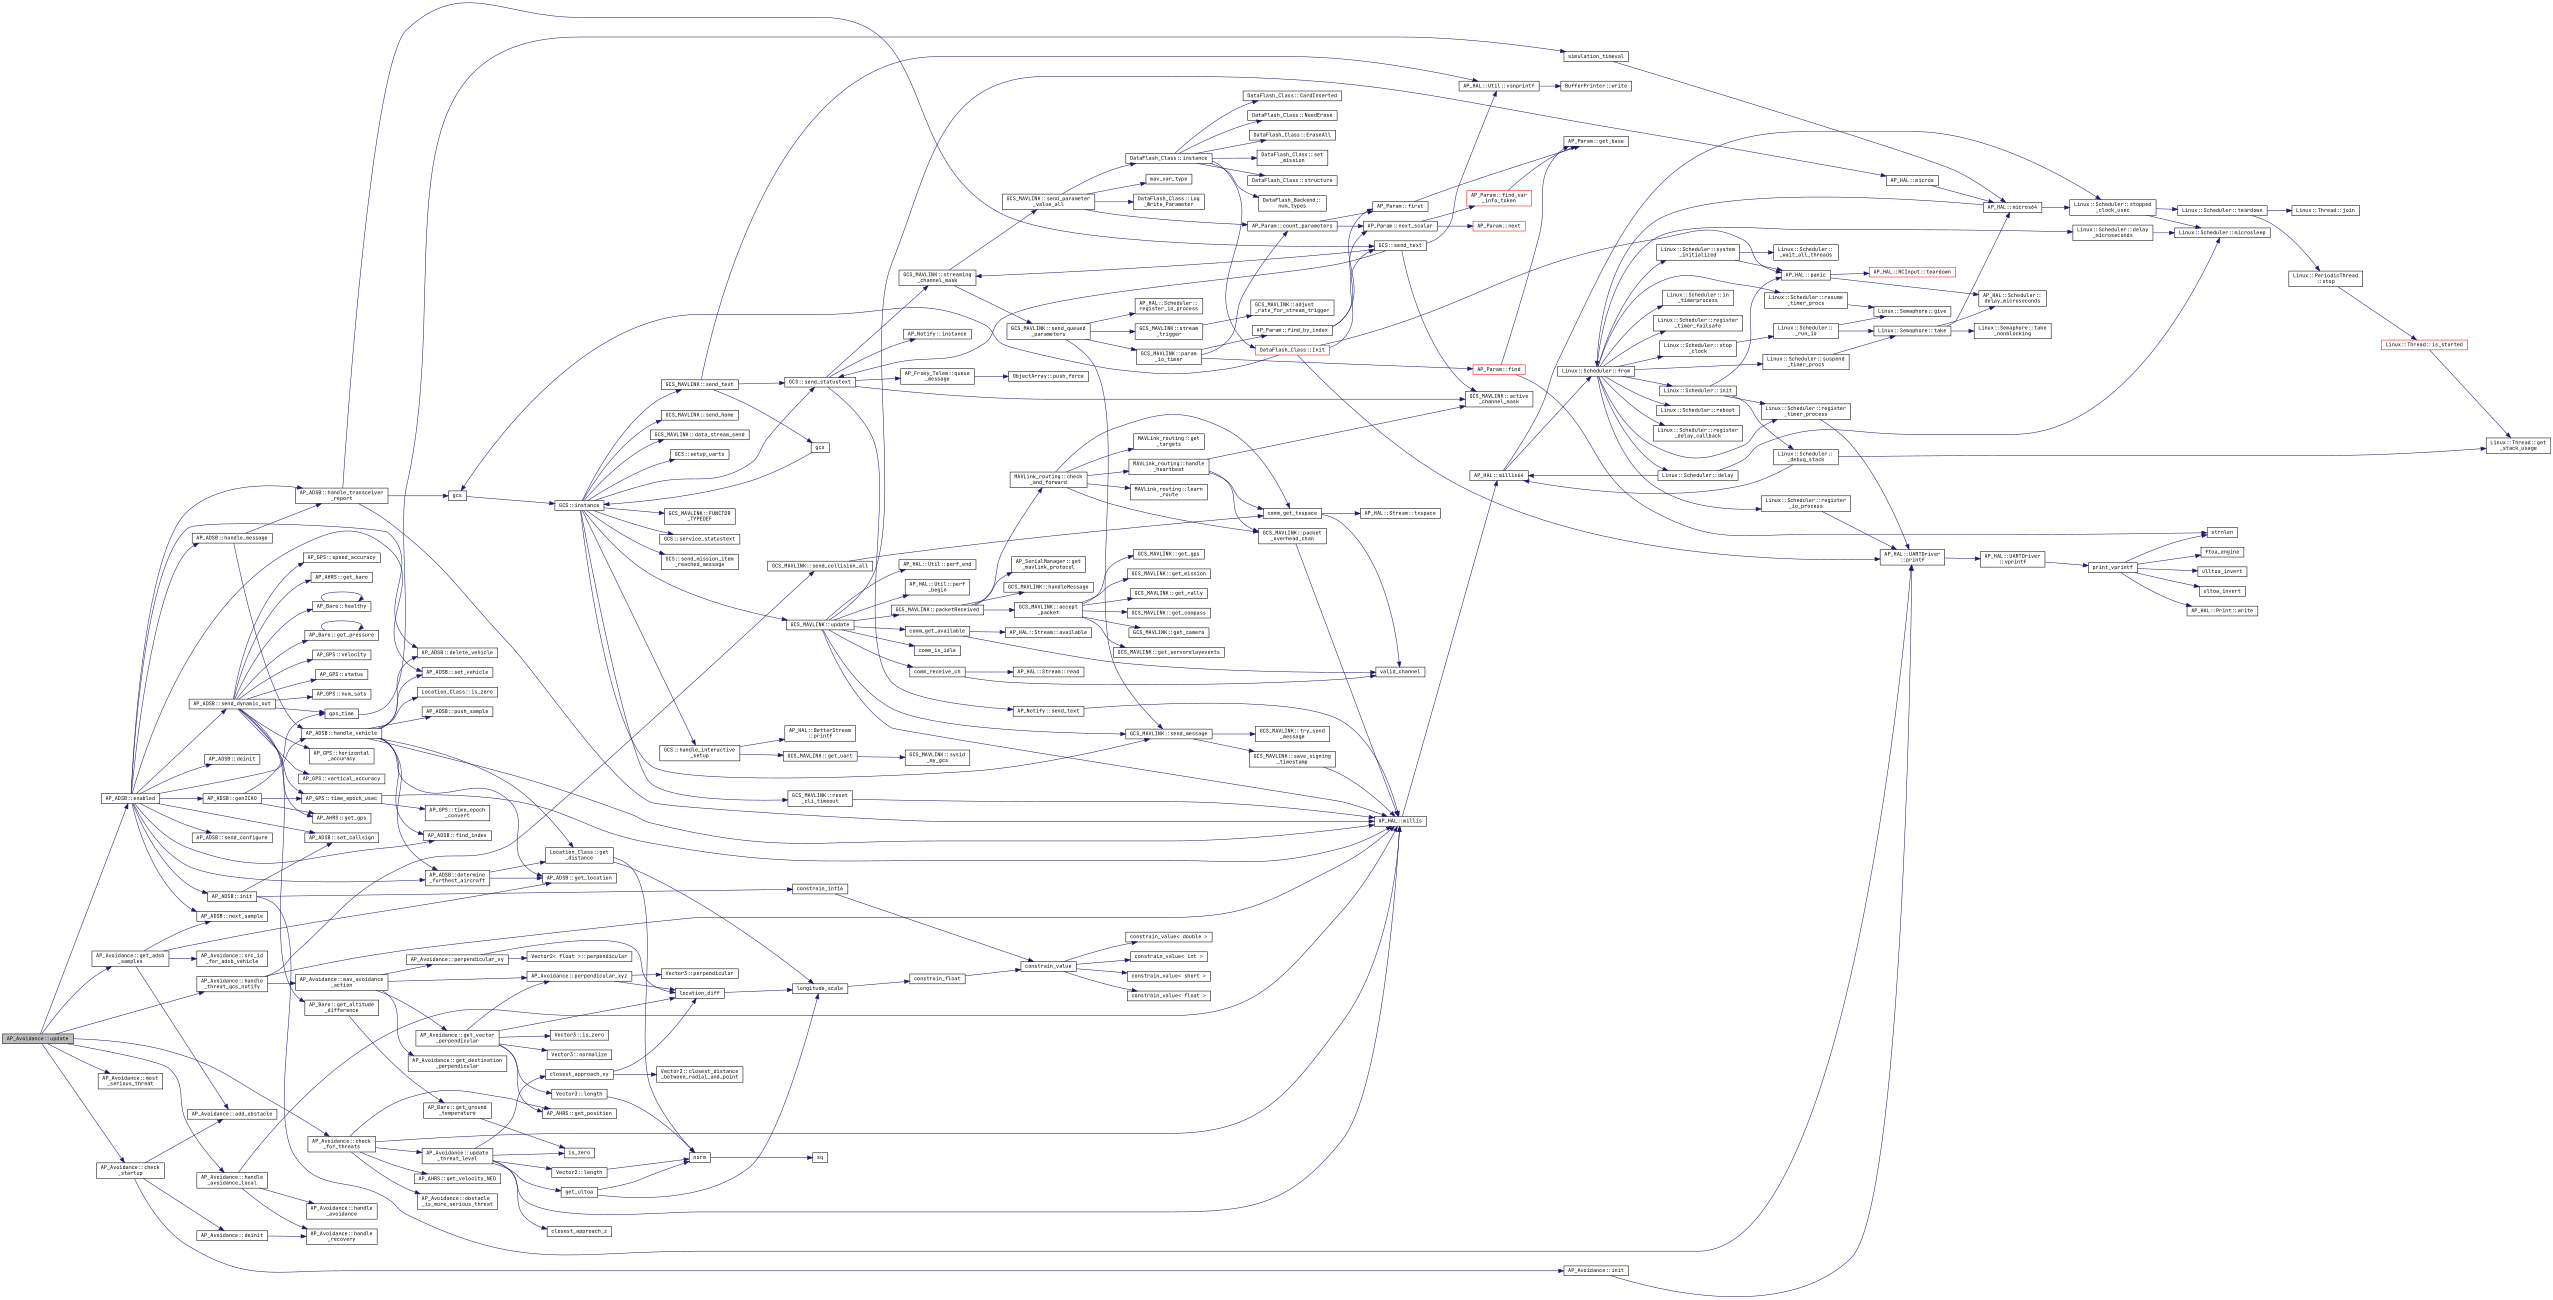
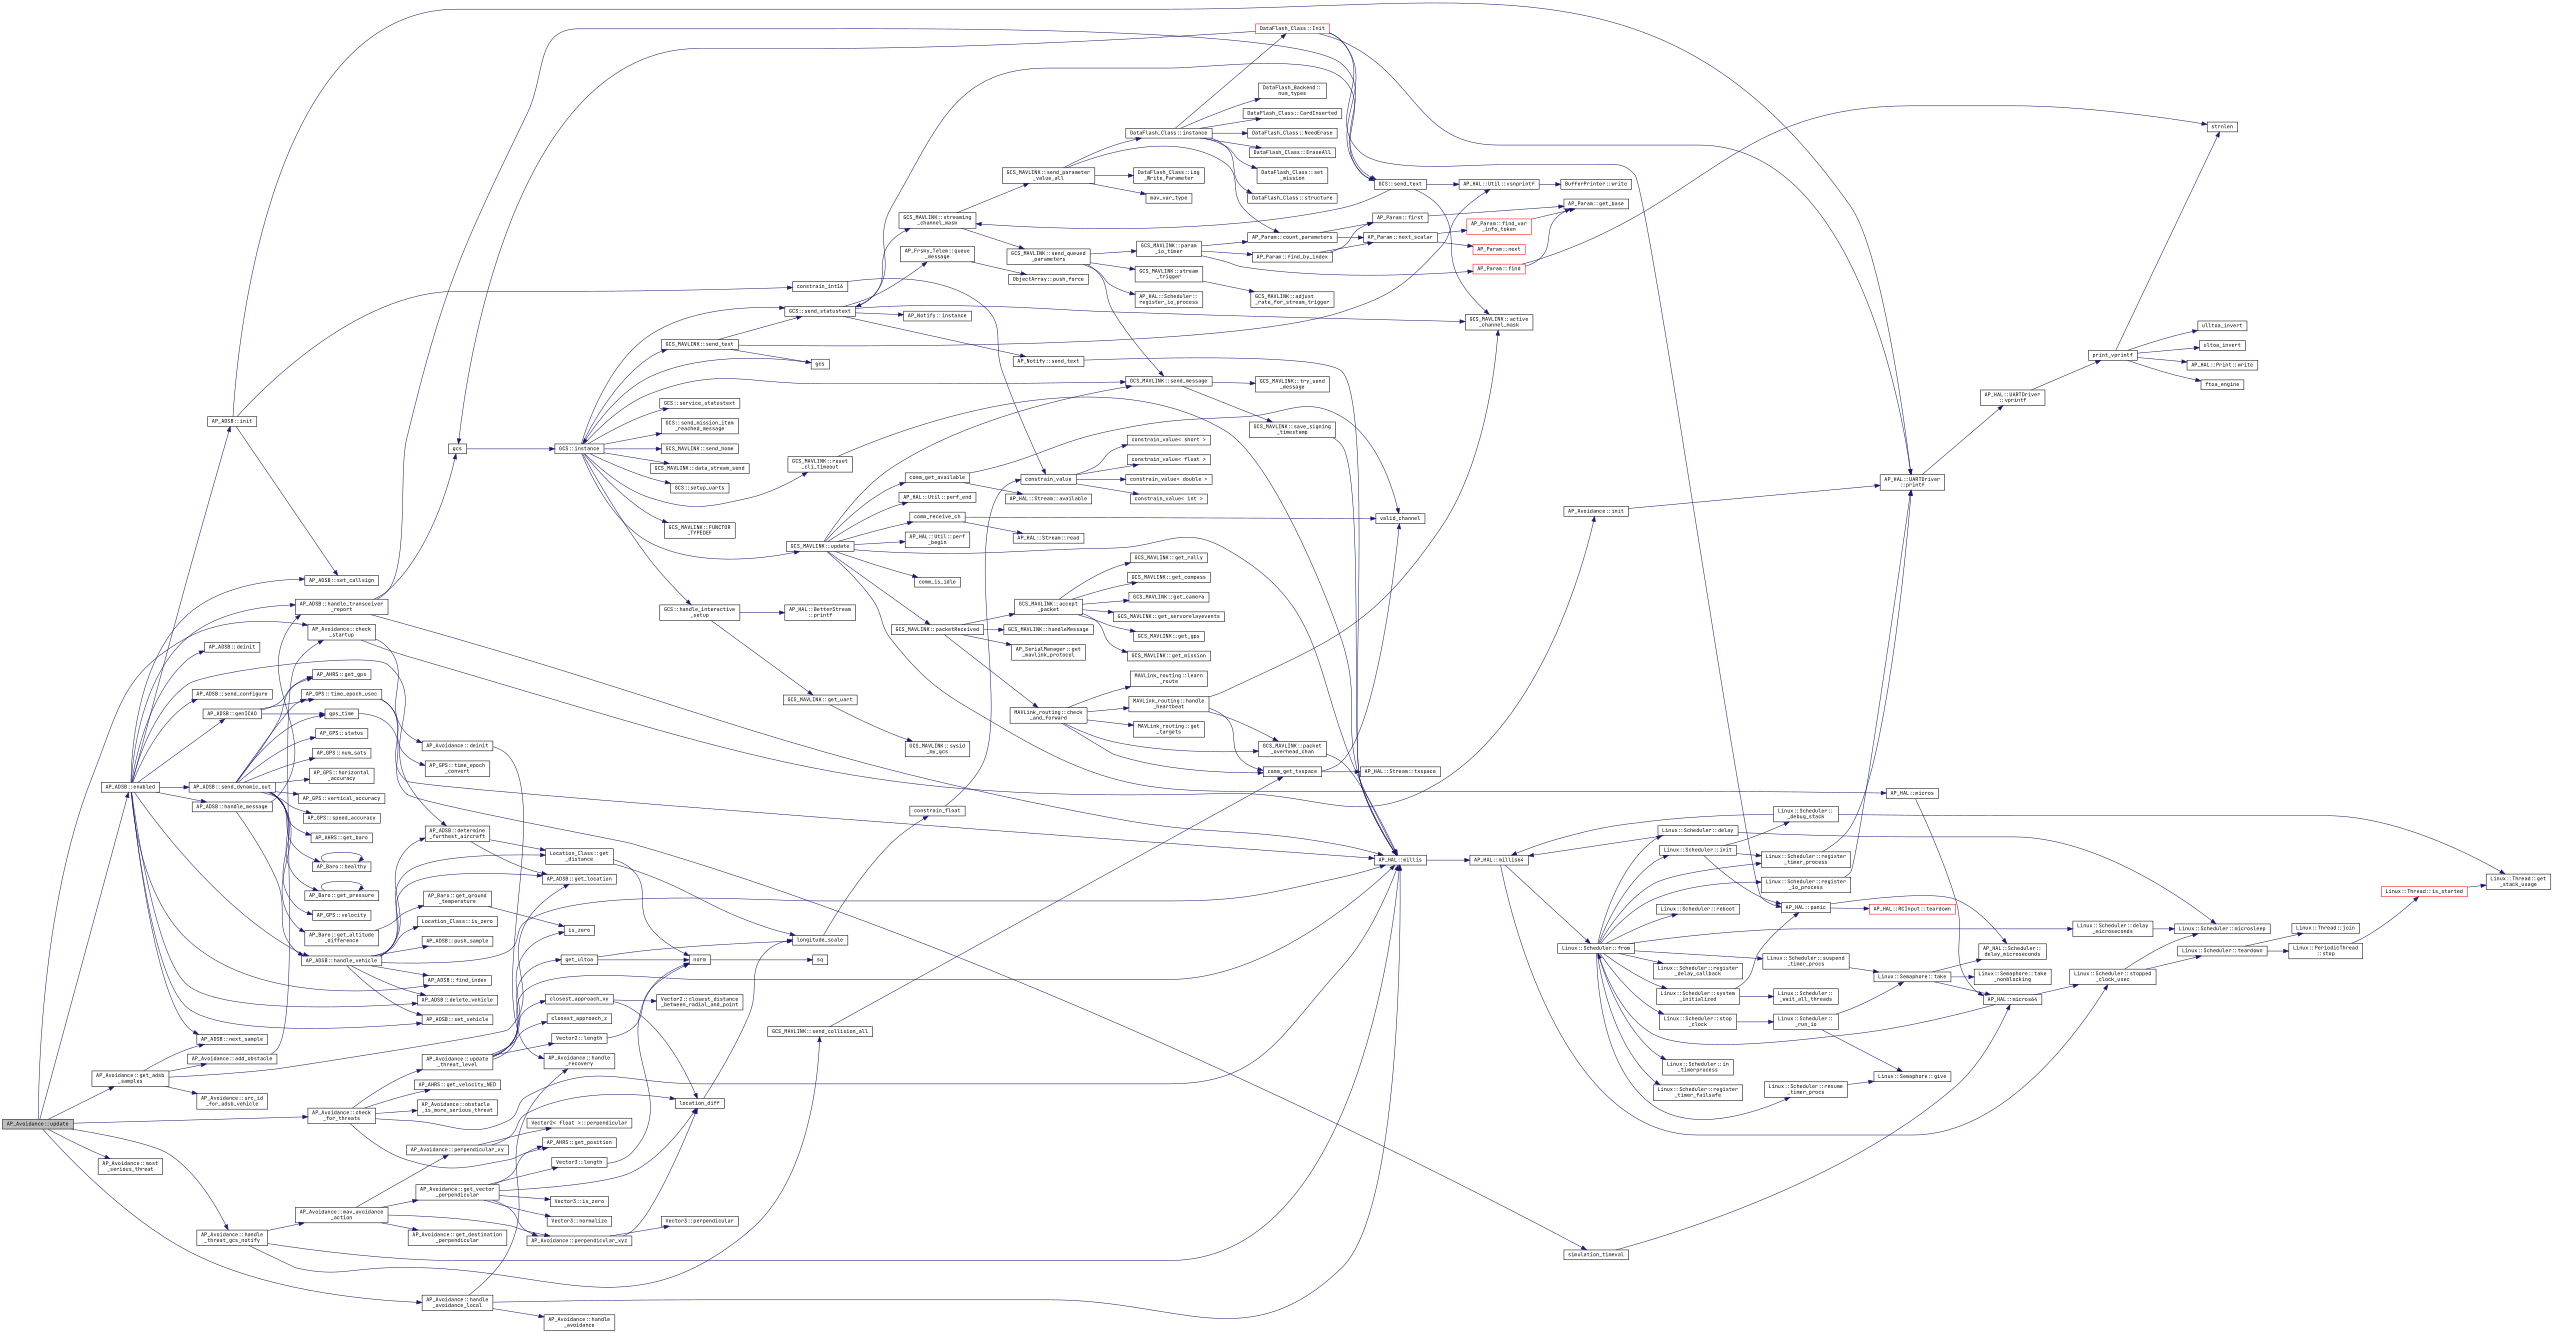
edge "AP_Avoidance::check _startup" -> "AP_Avoidance::add_obstacle": reversed
